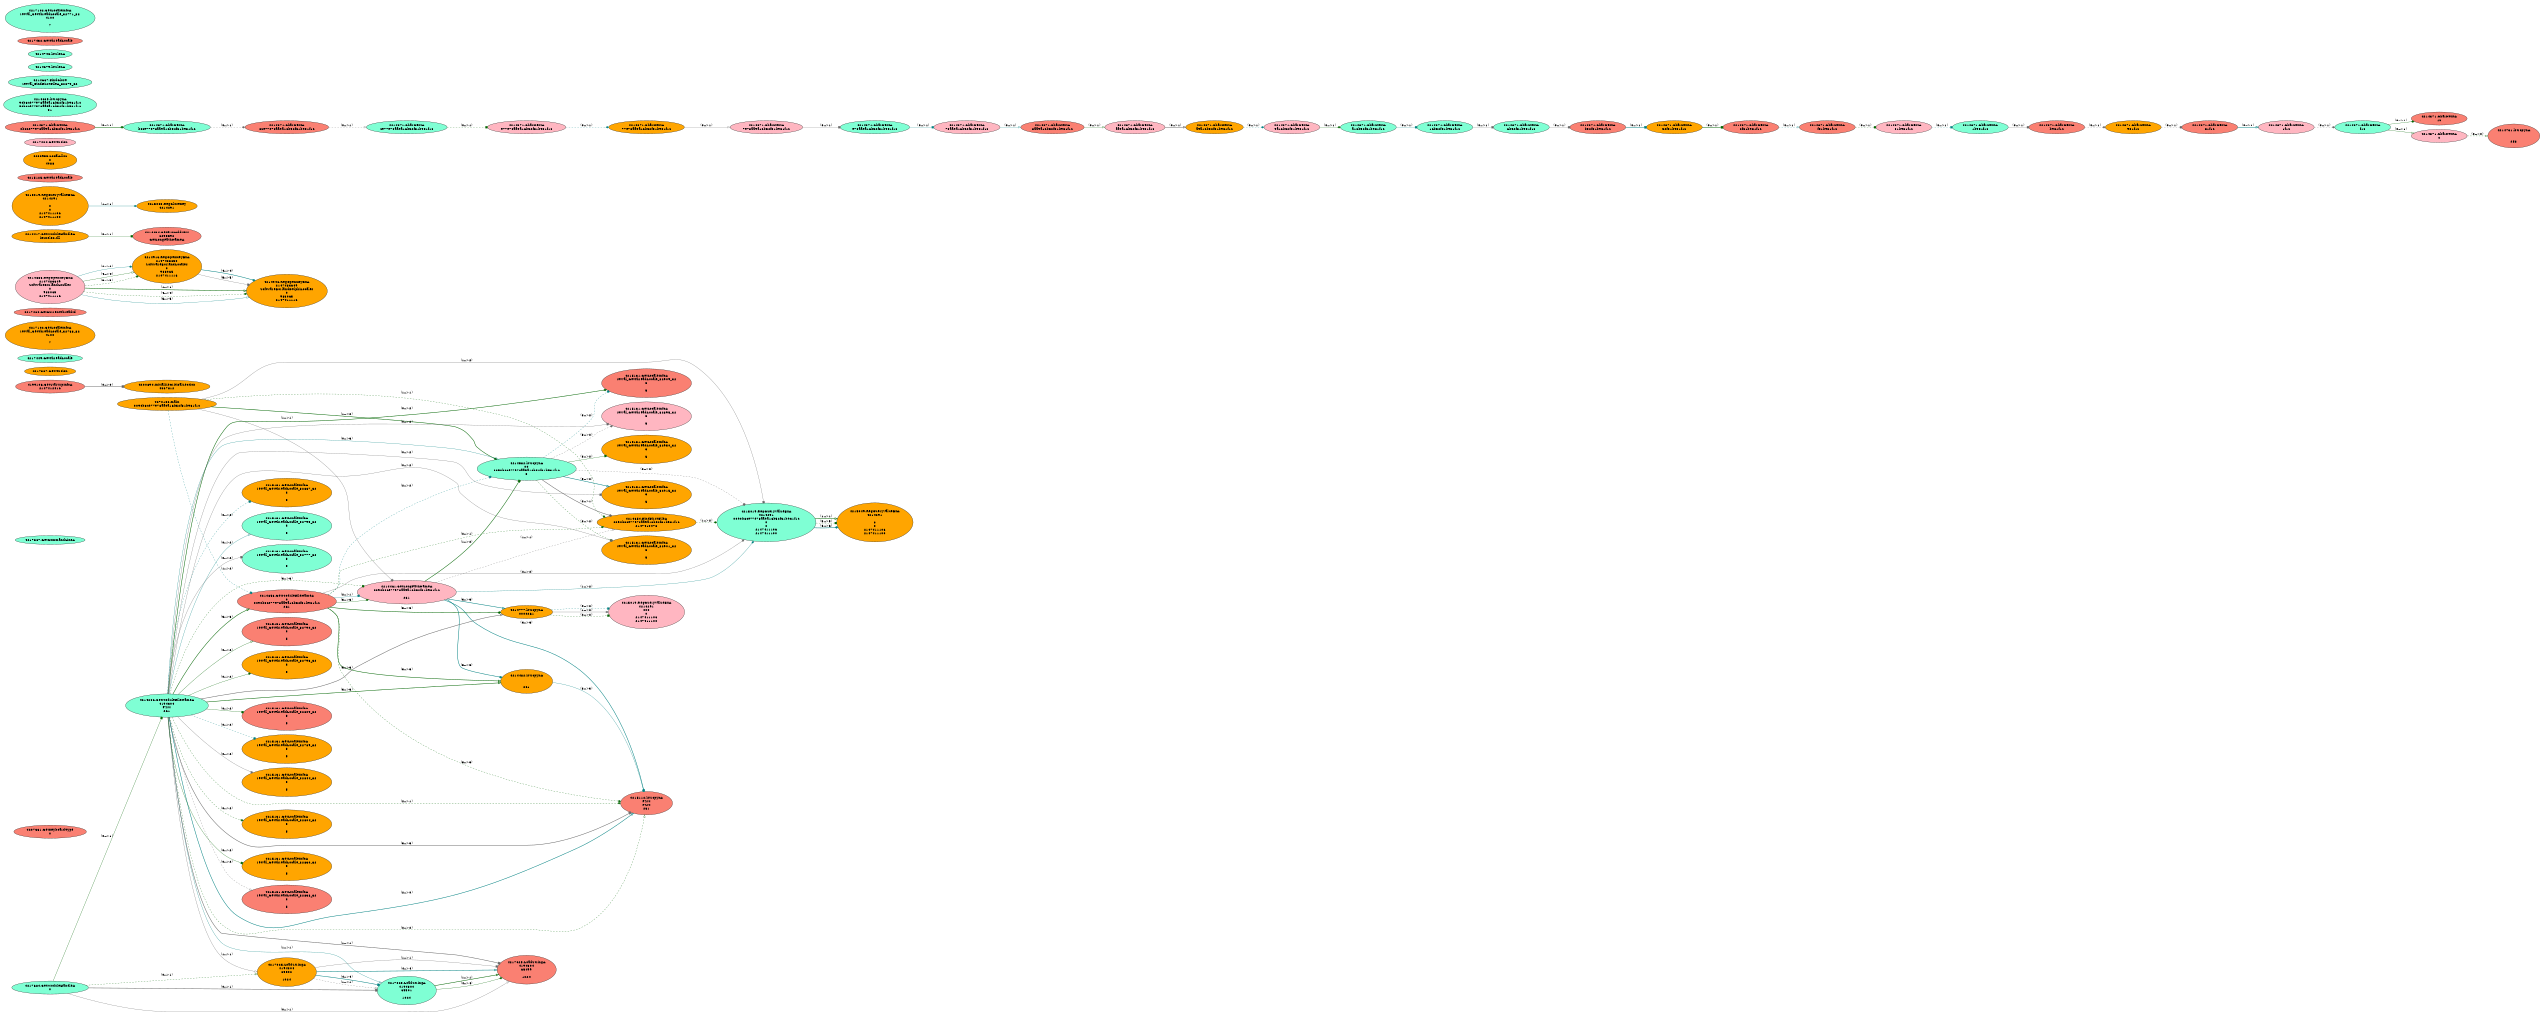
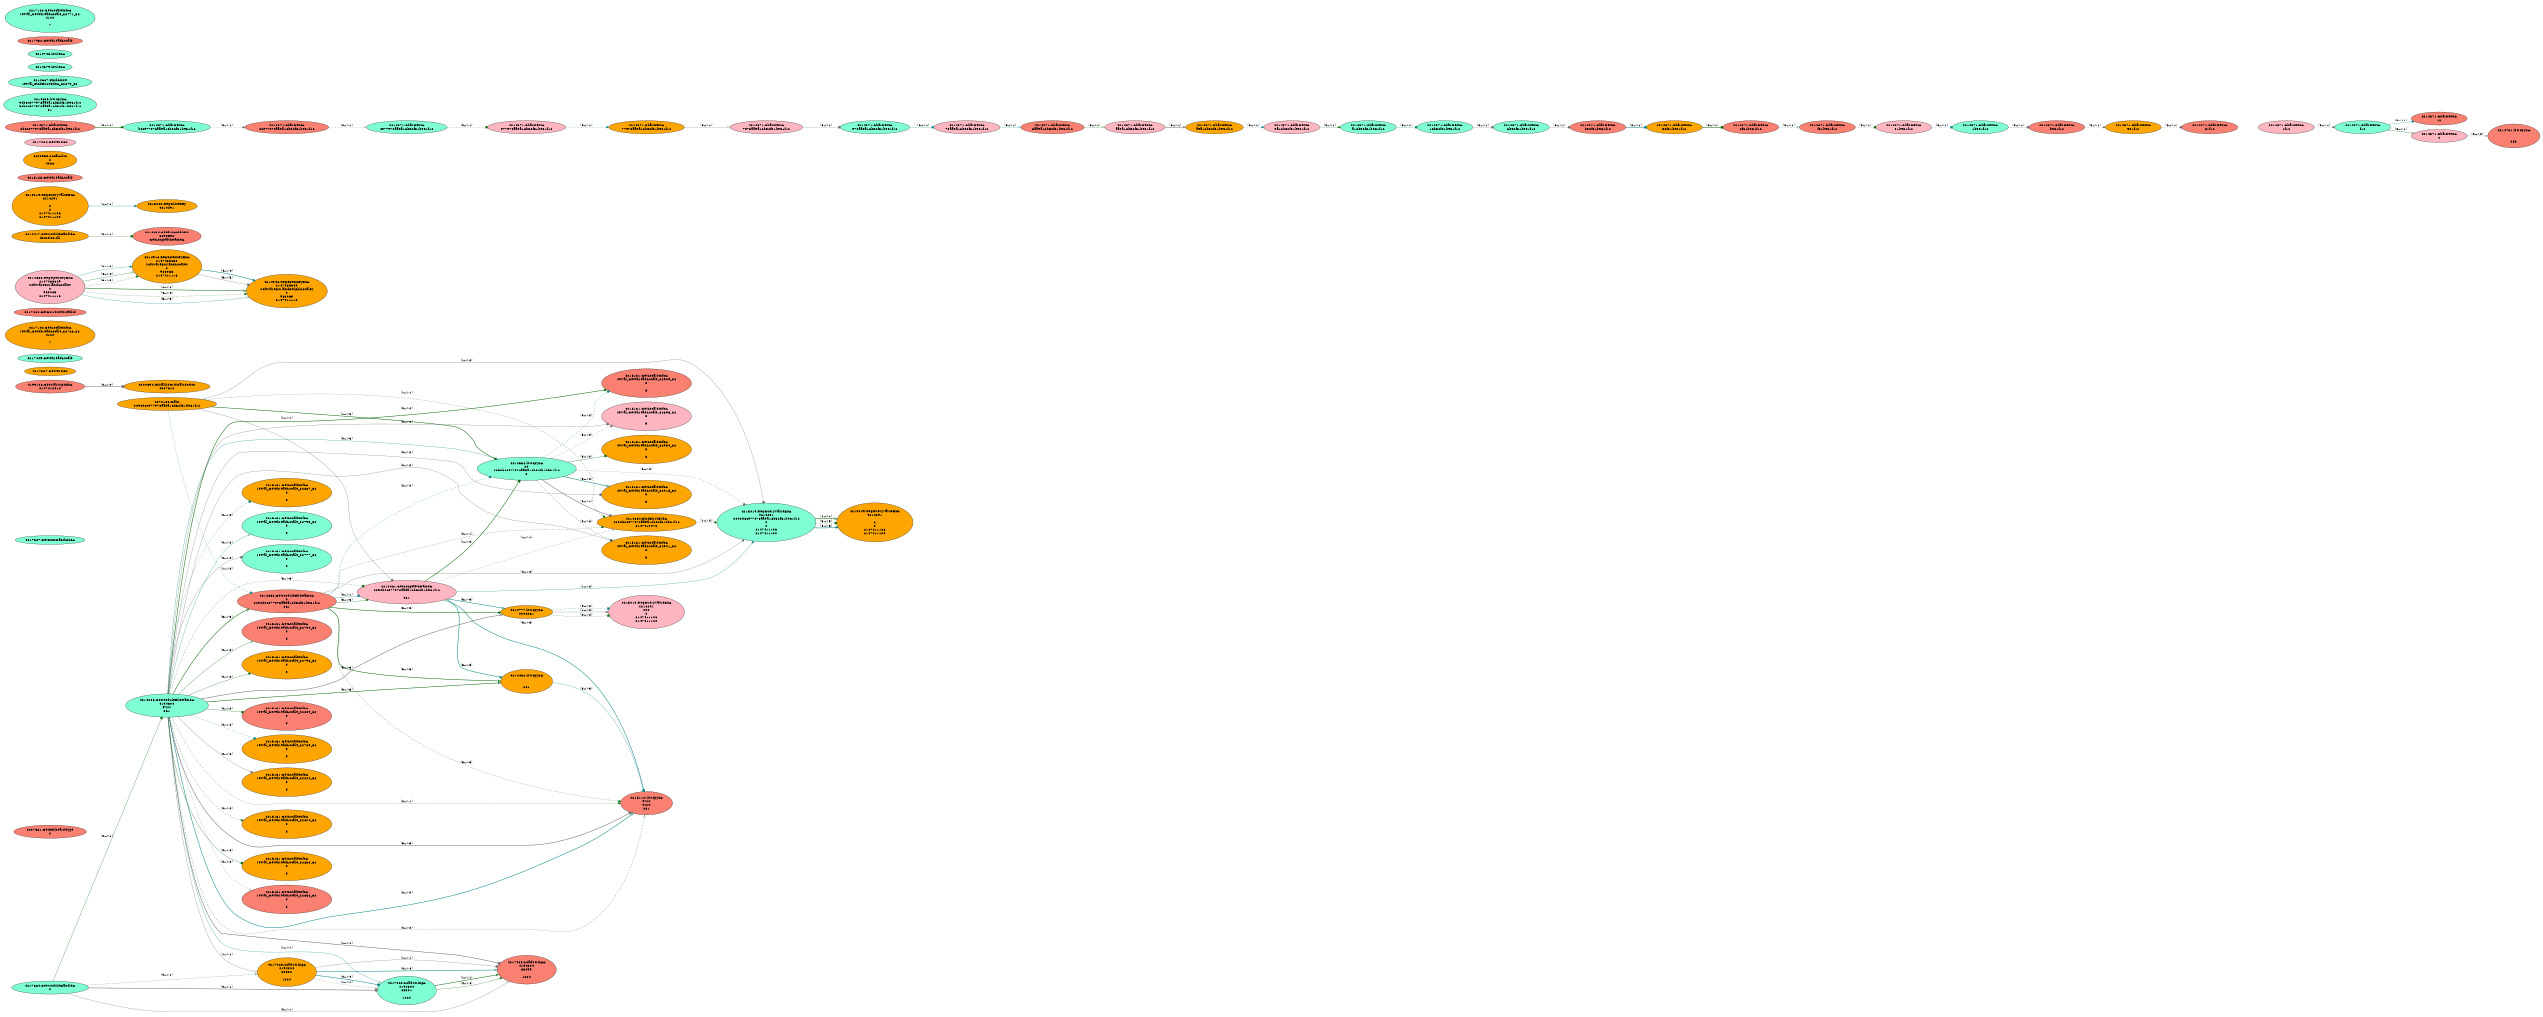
edge "4214371.CharNextA f1c" -> "4214371.CharNextA 1c": color darkgreen -> teal
edge "4214371.CharNextA 31f1c" -> "4214371.CharNextA 1f1c": removed, label "(0-->1)"
